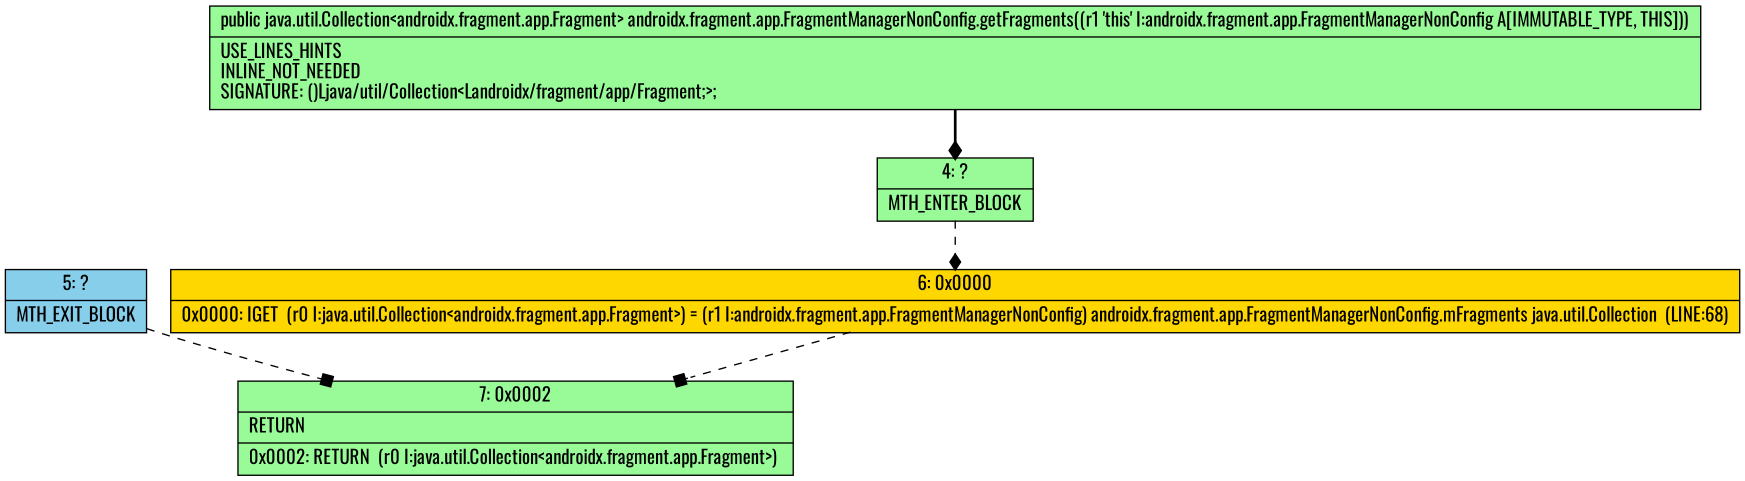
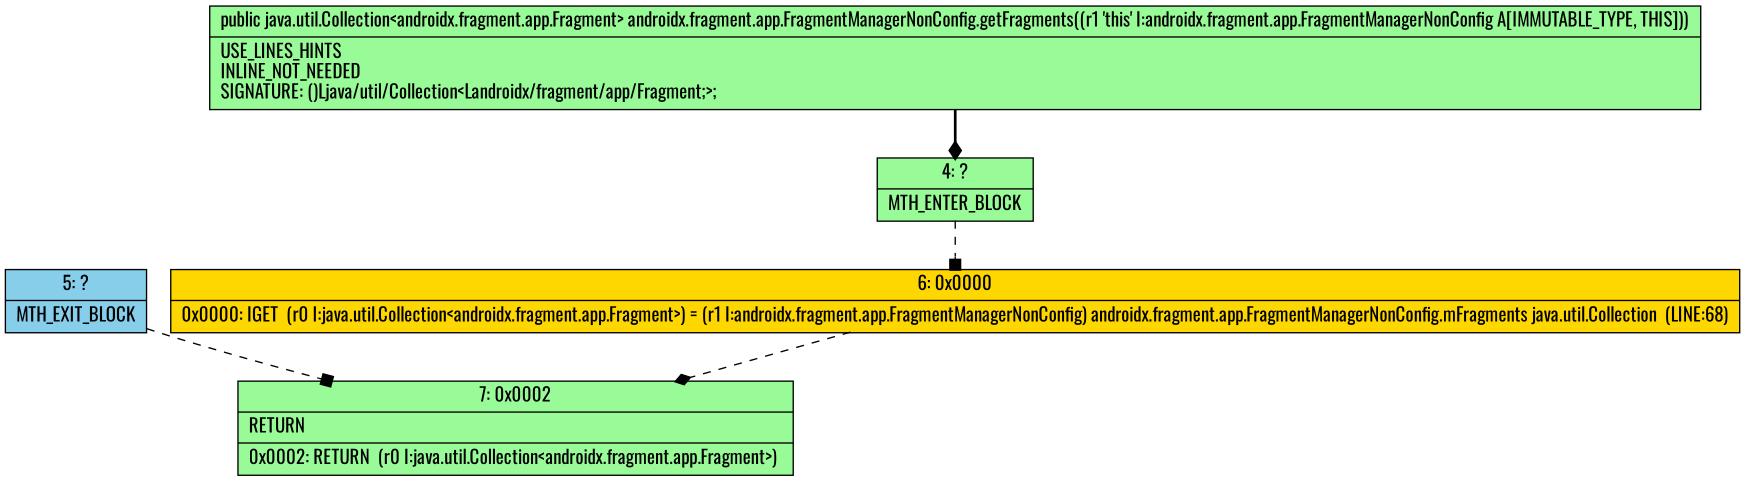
edge "4: ?" -> "6: 0x0000": arrowhead diamond -> box
edge "6: 0x0000" -> "7: 0x0002": arrowhead box -> diamond
